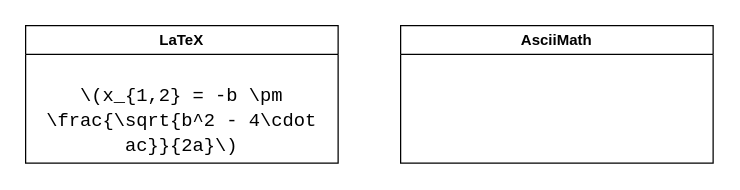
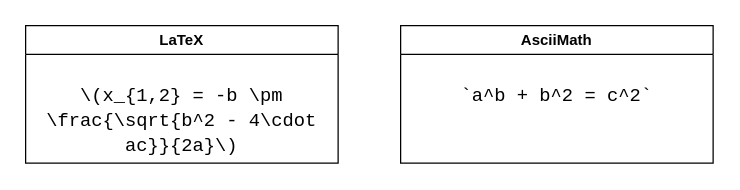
node "`a^b + b^2 = c^2`": added
